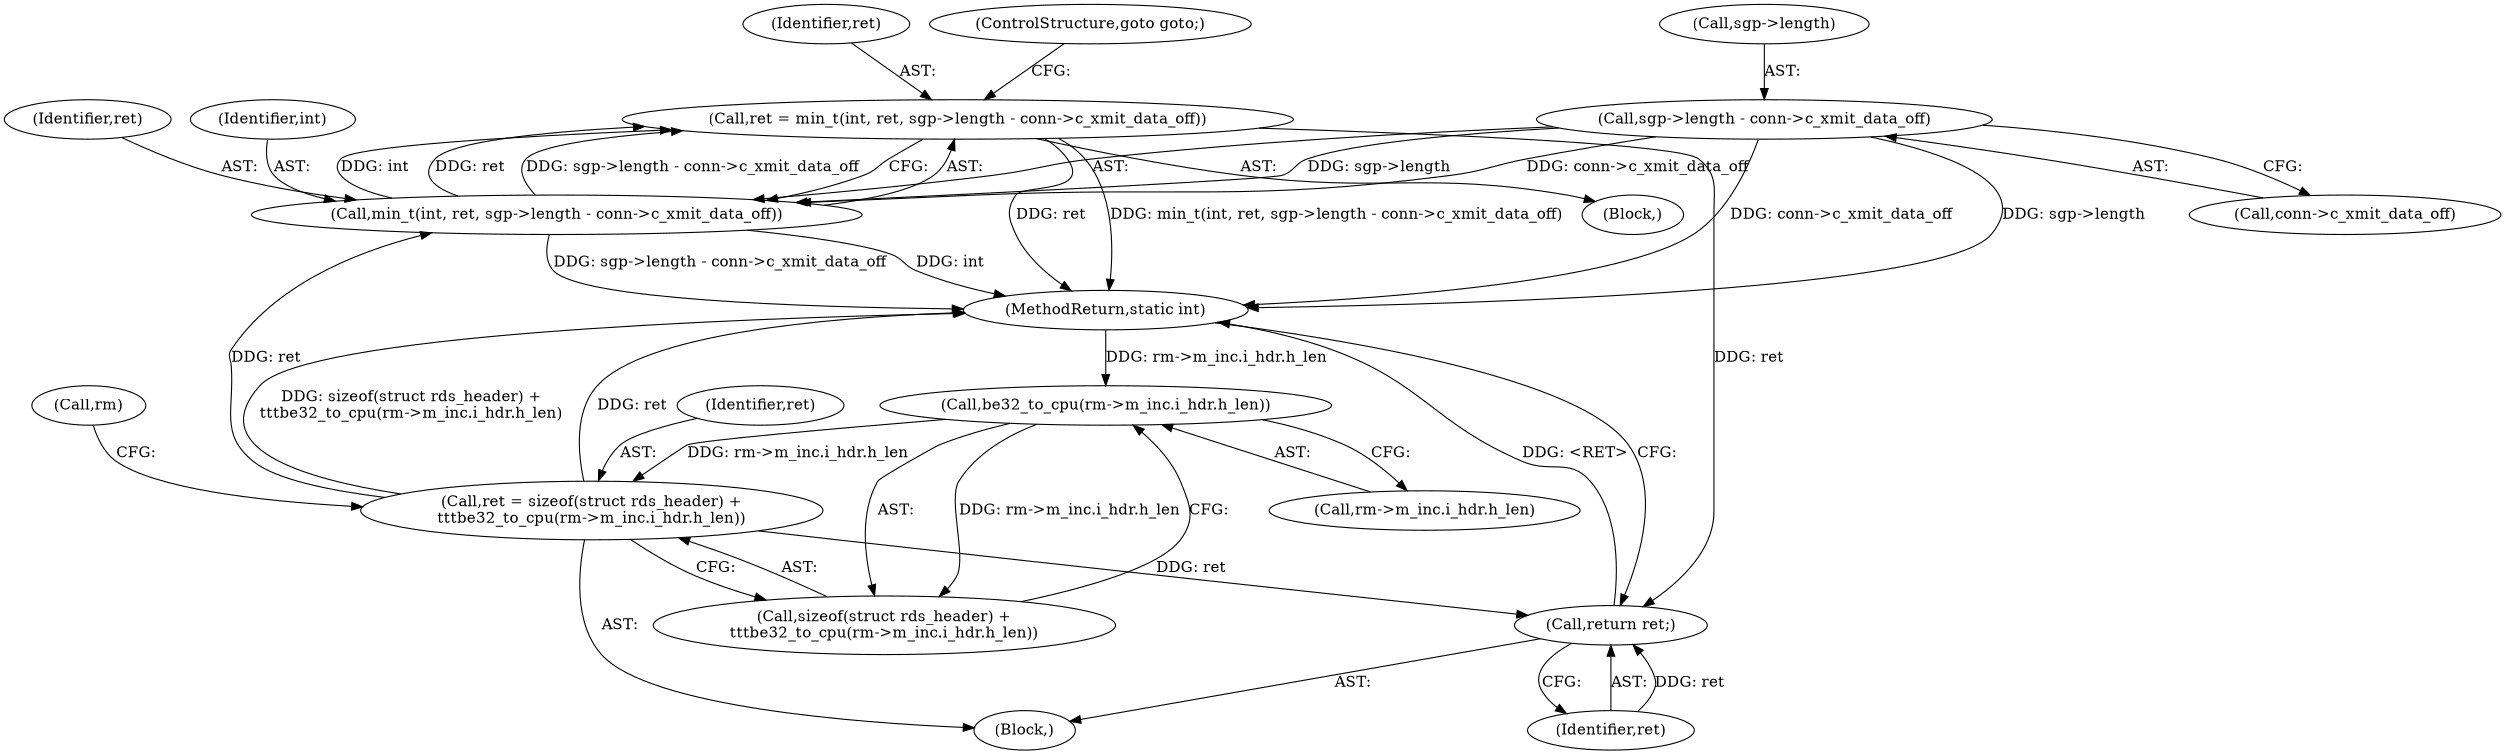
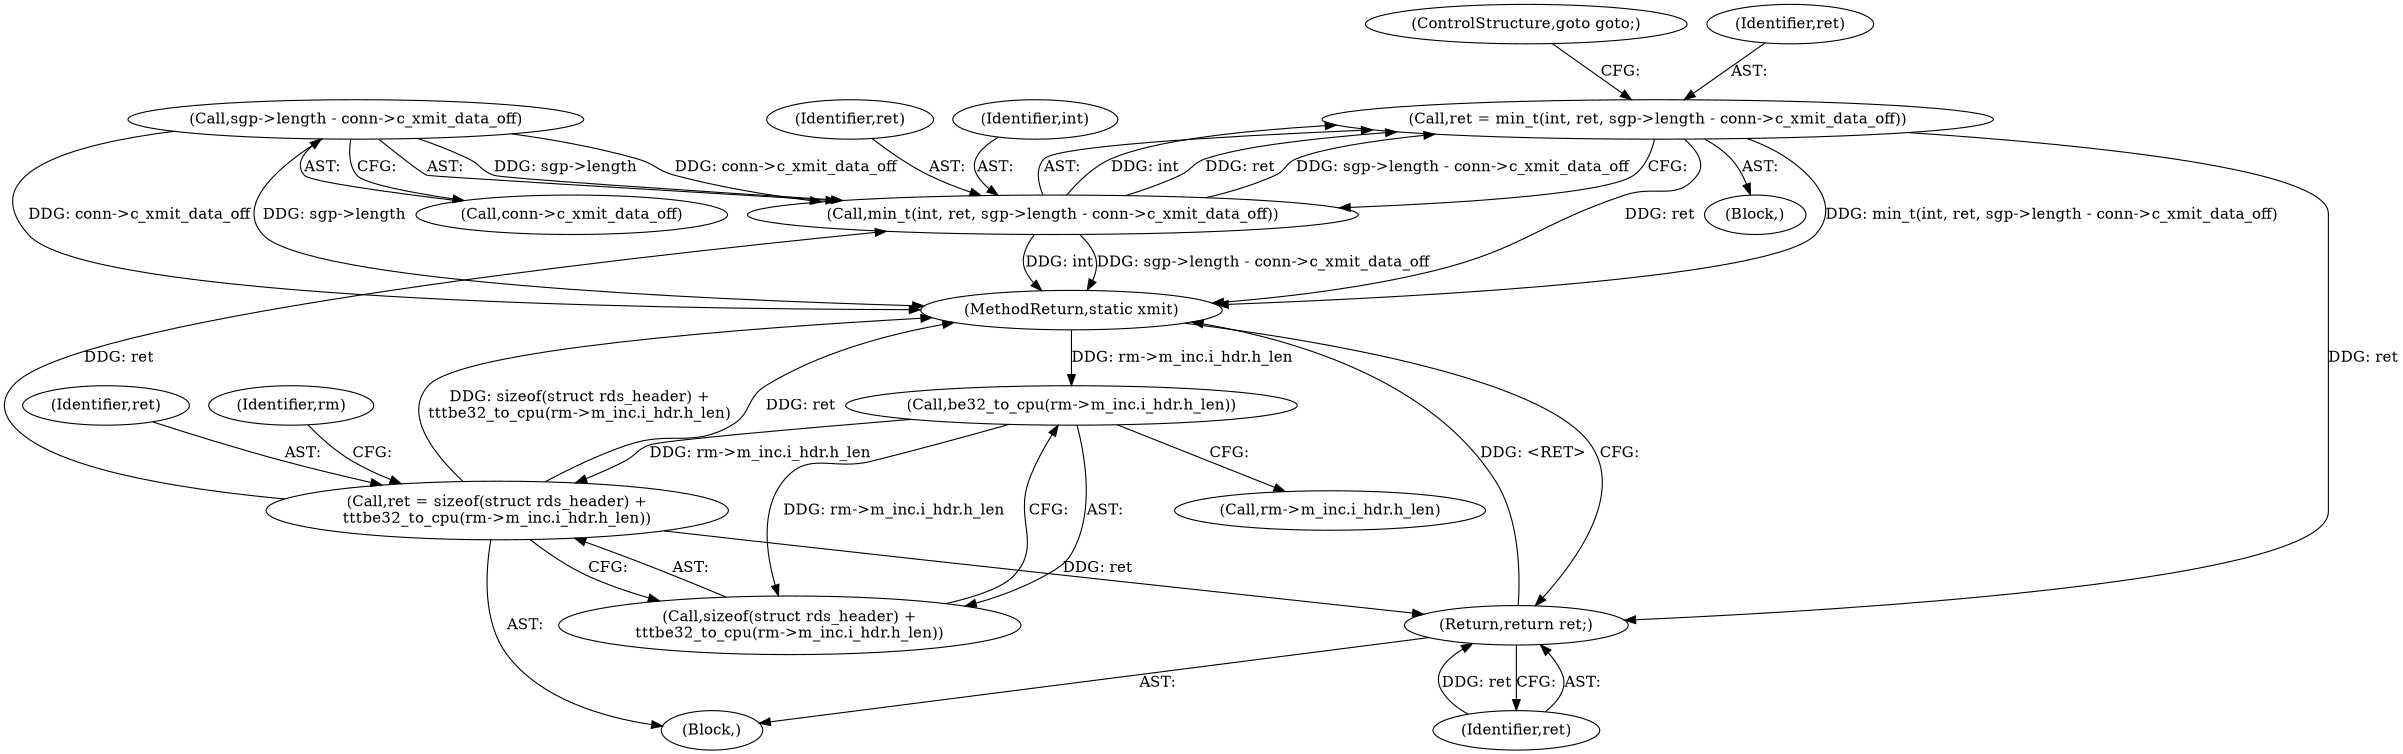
node "(Call,sgp->length)": removed
node "(MethodReturn,static int)": label "(MethodReturn,static int)" -> "(MethodReturn,static xmit)"
node "(Call,rm)": label "(Call,rm)" -> "(Identifier,rm)"
edge "(Call,rm->m_inc.i_hdr.h_len)" -> "(Call,be32_to_cpu(rm->m_inc.i_hdr.h_len))": removed, label "AST:"
node "(Call,return ret;)": label "(Call,return ret;)" -> "(Return,return ret;)"
